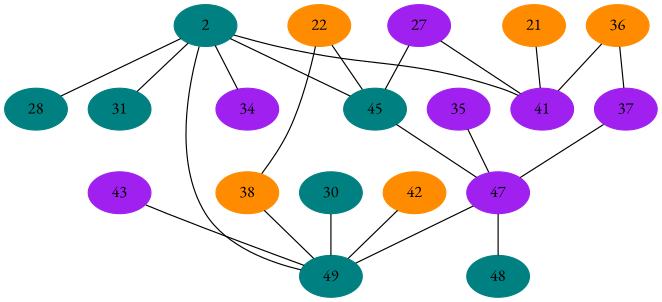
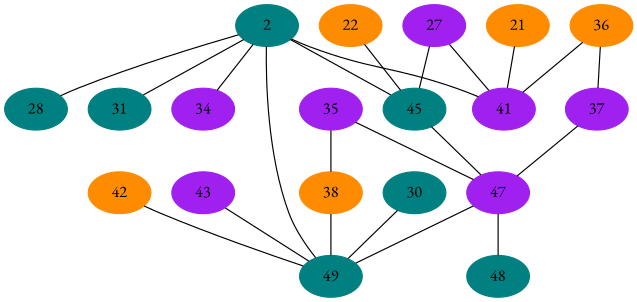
edge "22" -- "38": now "35" -- "38"
